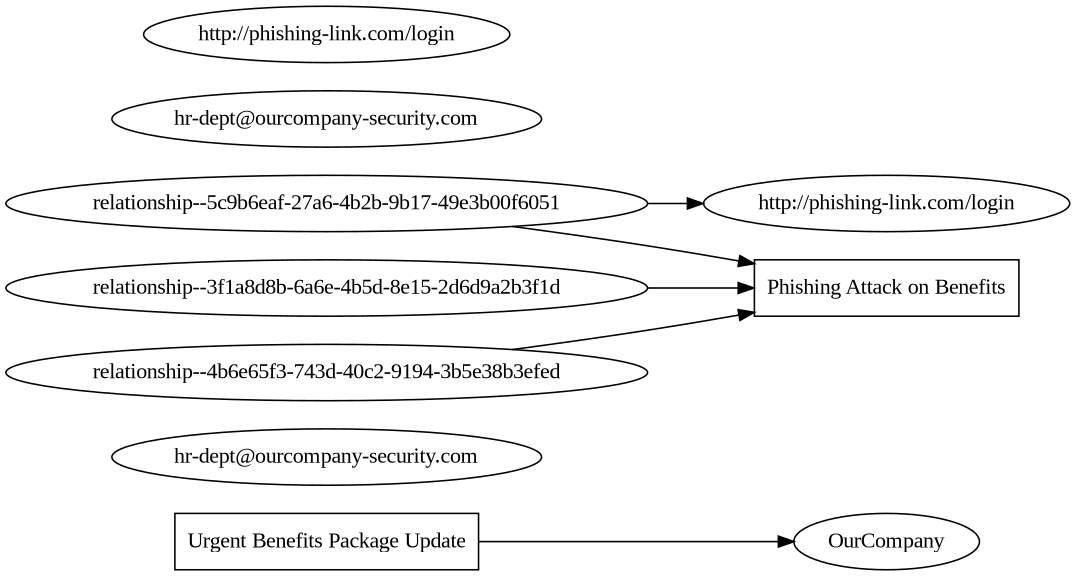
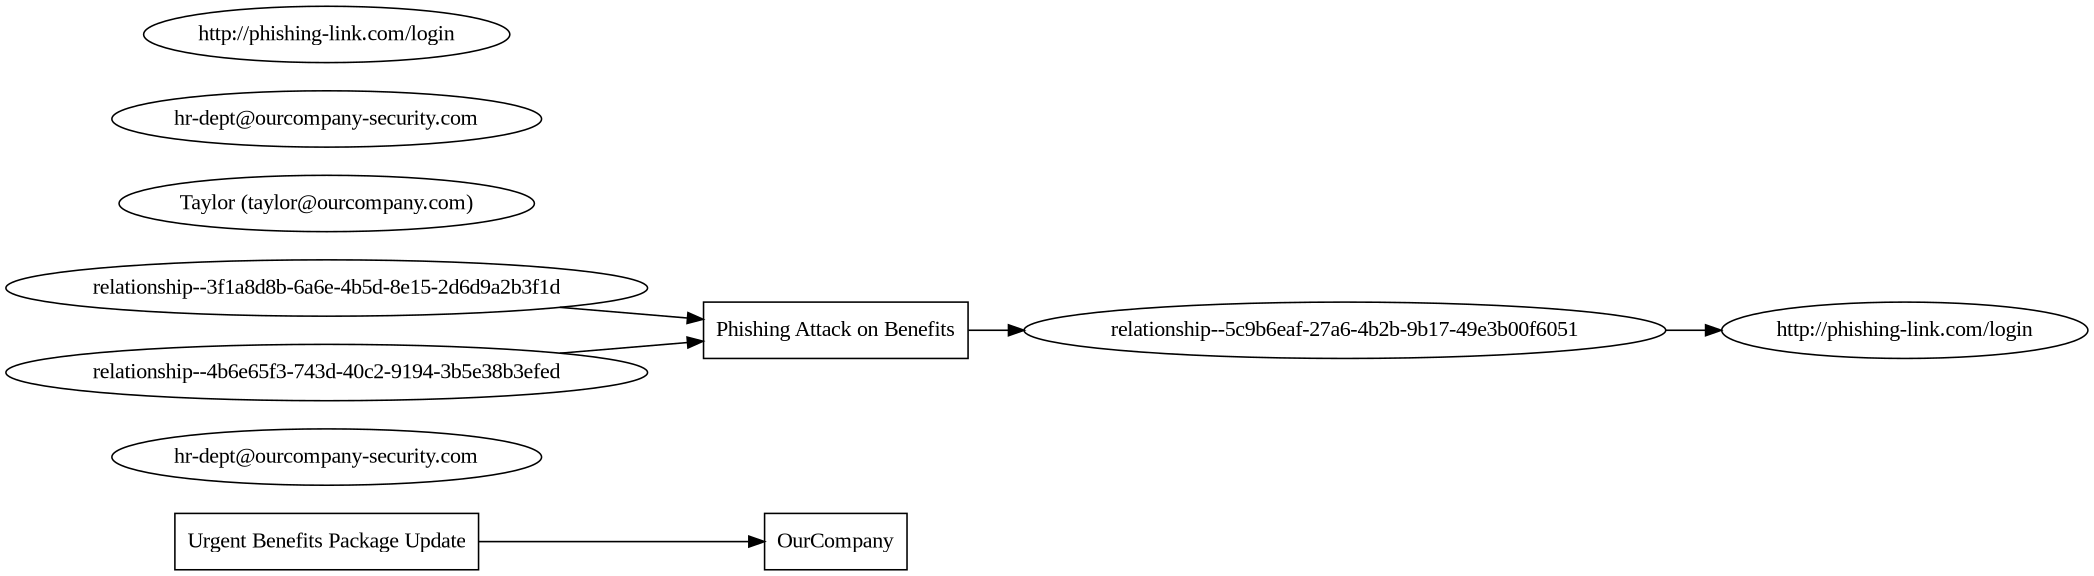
node "Taylor (taylor@ourcompany.com)": added
edge "relationship--5c9b6eaf-27a6-4b2b-9b17-49e3b00f6051" -> "Phishing Attack on Benefits": reversed
node "OurCompany": shape ellipse -> box
